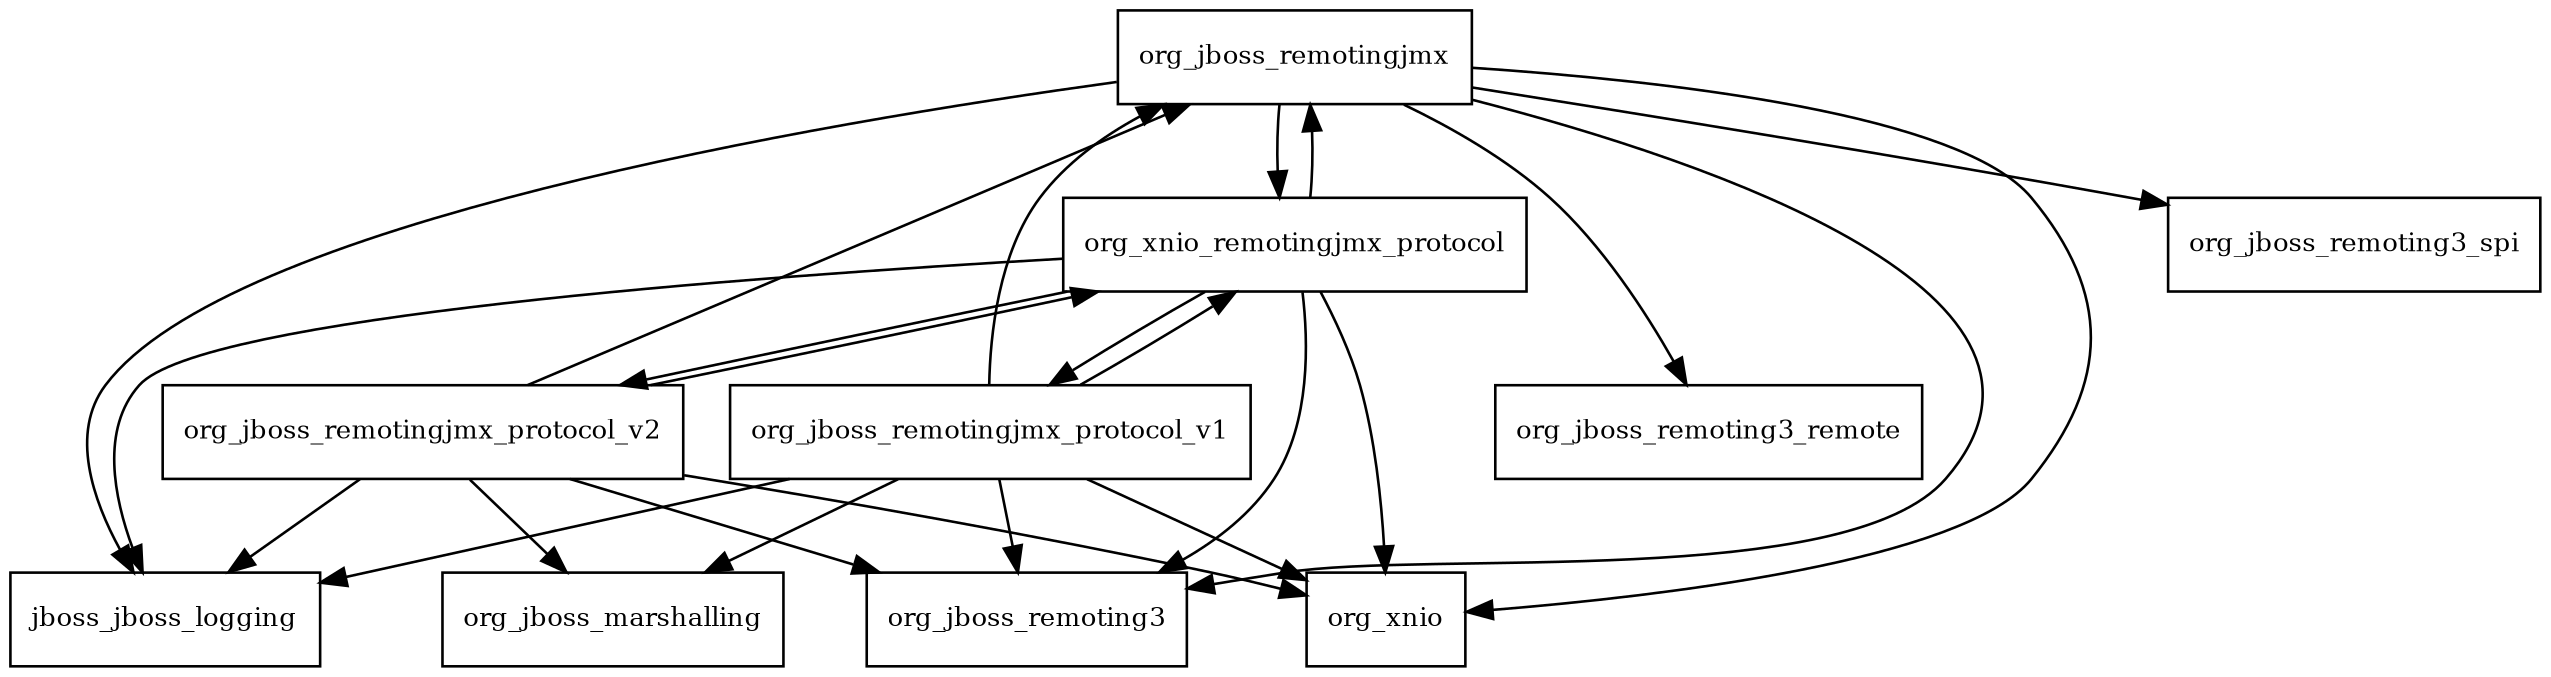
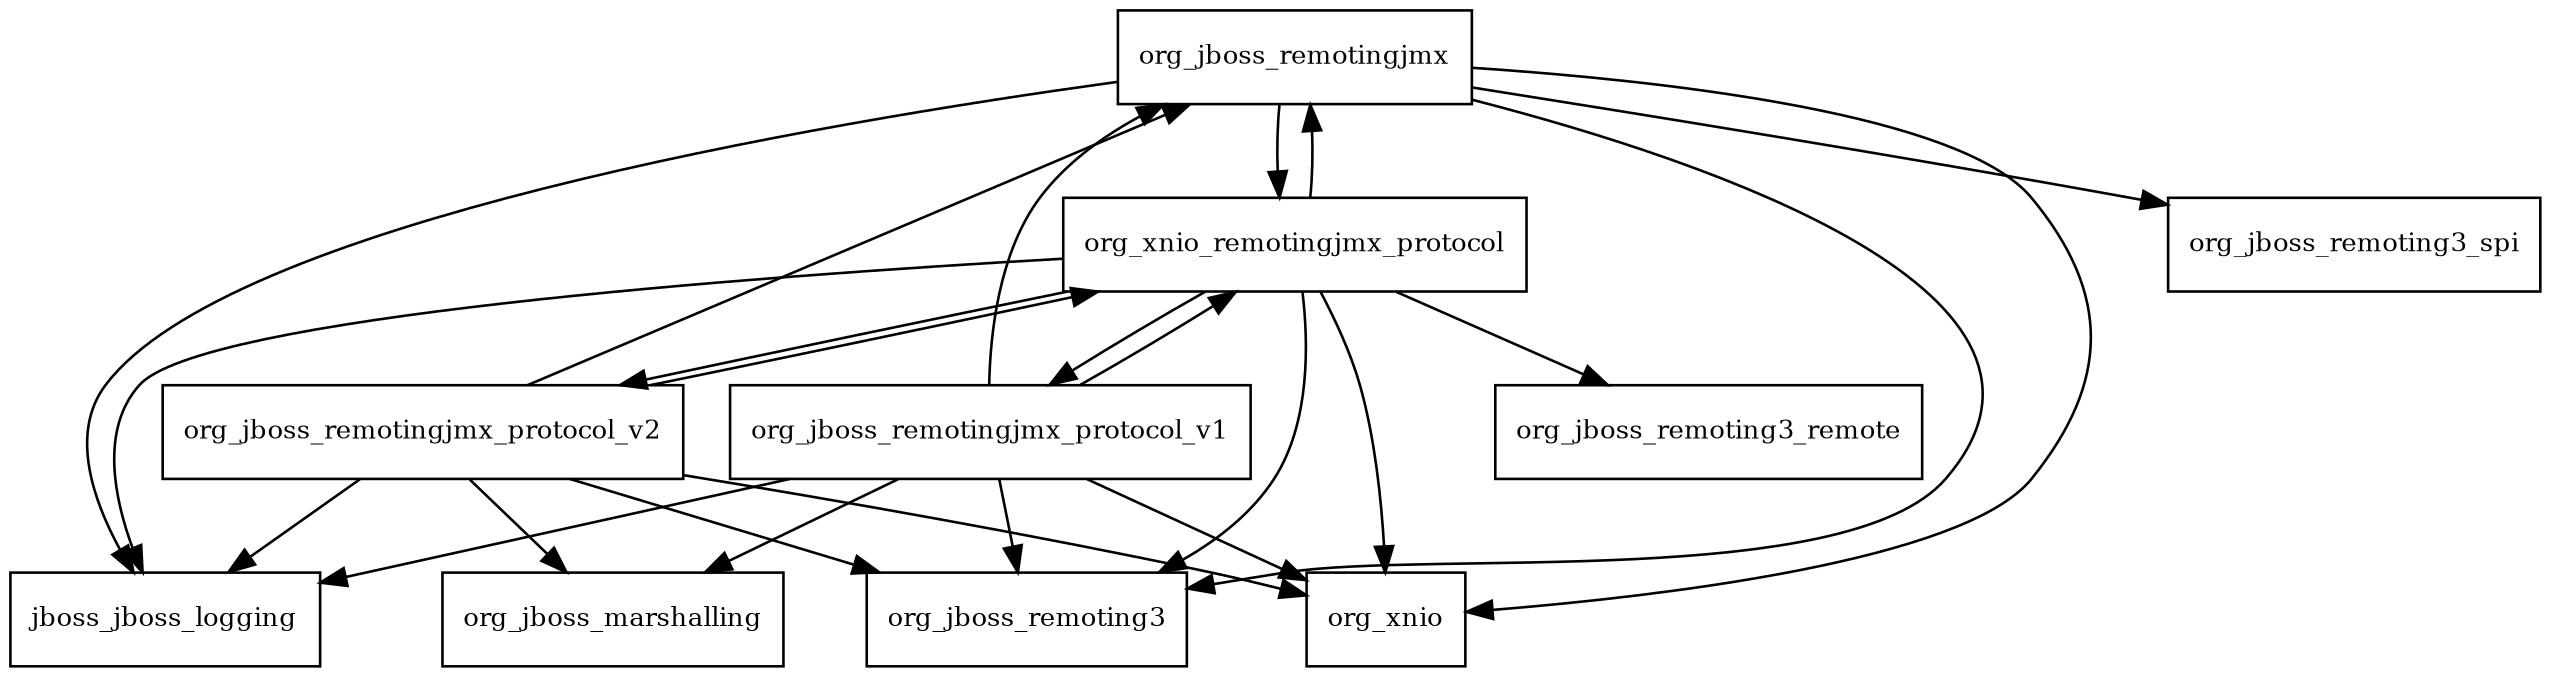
edge "org_jboss_remotingjmx" -> "org_jboss_remoting3_remote": now "org_xnio_remotingjmx_protocol" -> "org_jboss_remoting3_remote"
